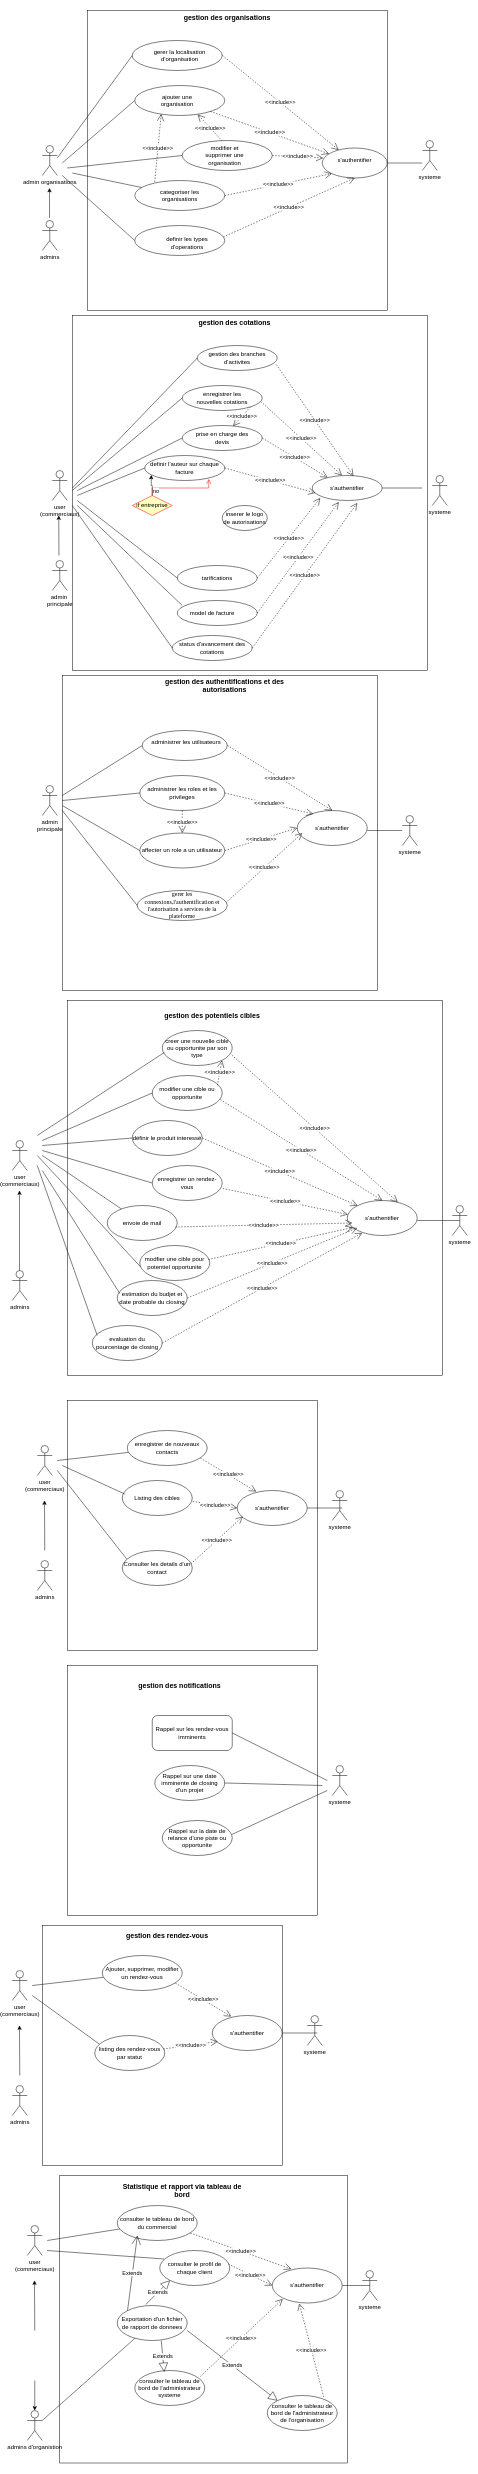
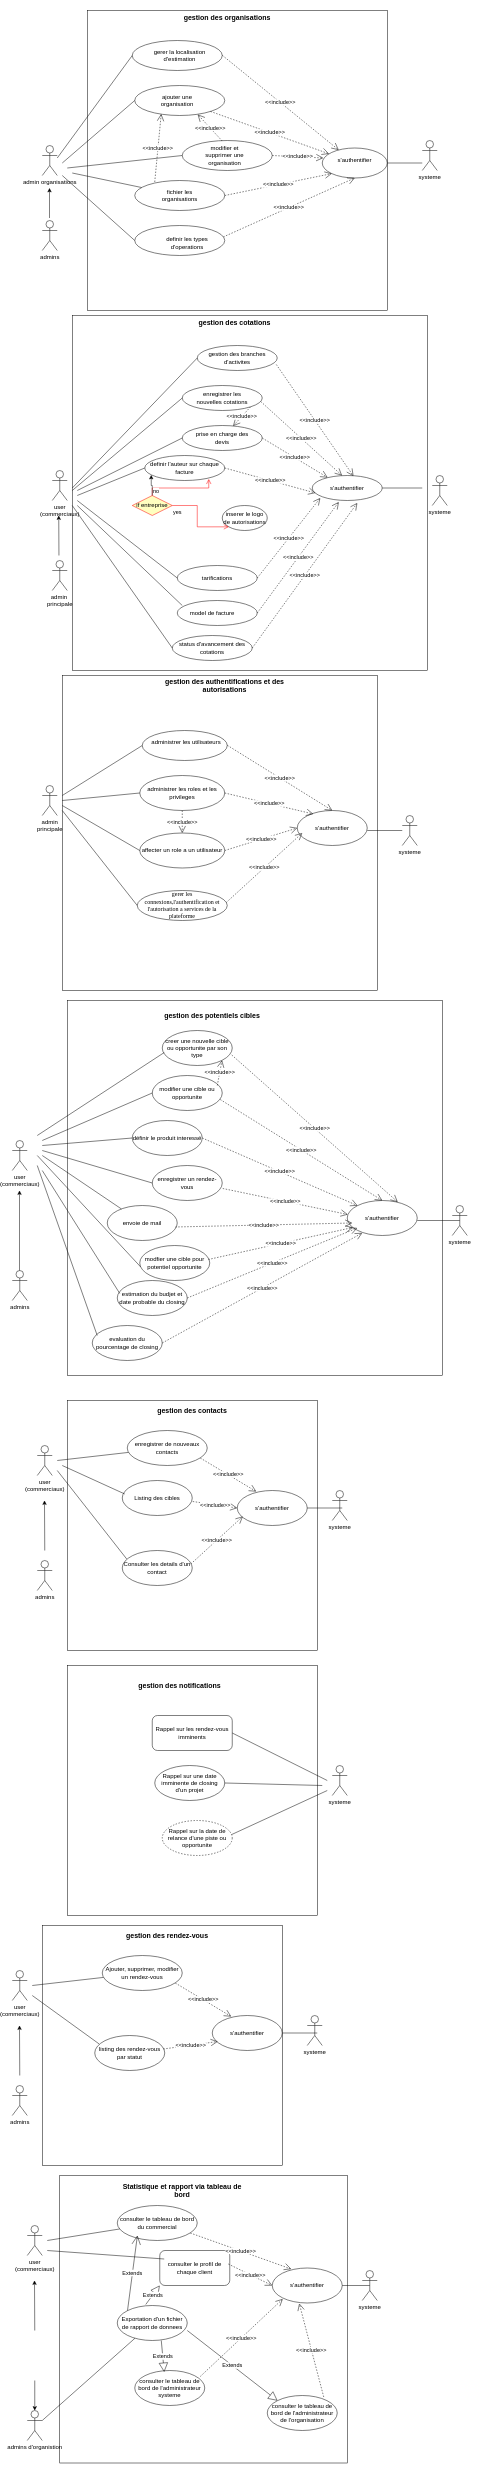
node "gerer la localisation d'organisation": label "gerer la localisation d'organisation" -> "gerer la localisation d'estimation"
node "categoriser les organisations": label "categoriser les organisations" -> "fichier les organisations"
edge "if entreprise" -> "inserer le logo de autorisations": added, label "yes"
node "gestion des contacts": added
node "Rappel sur la date de relance d'une piste ou opportunite": style solid -> dashed
node "consulter le profil de chaque client": shape ellipse -> rounded rectangle
